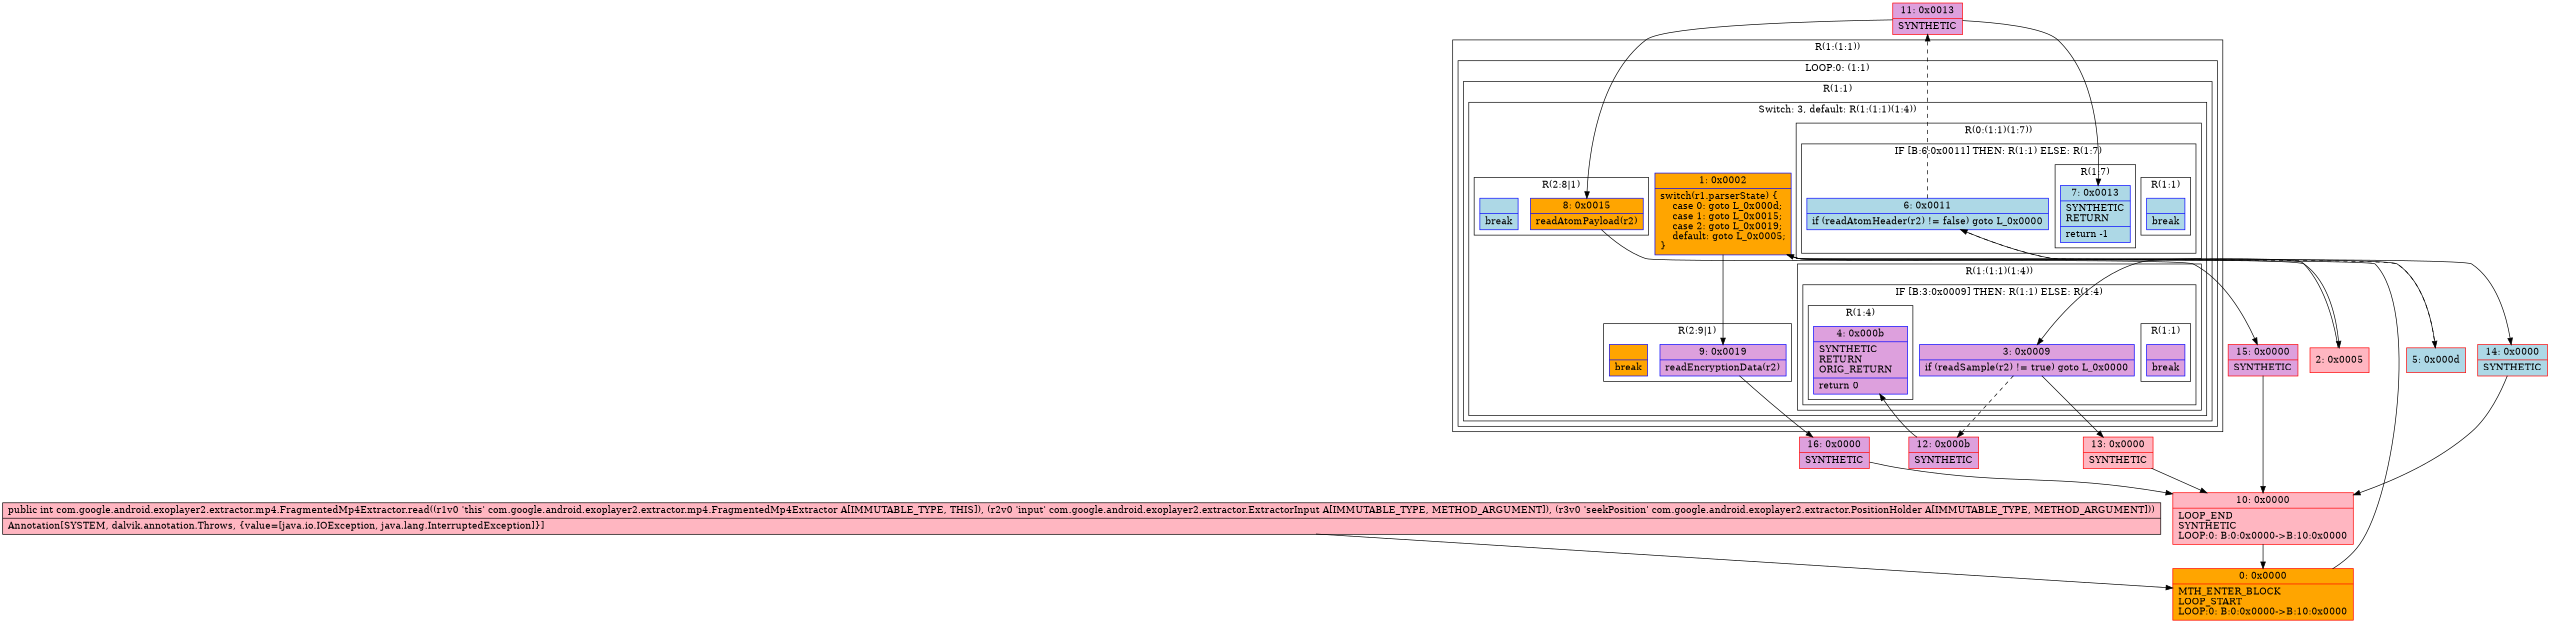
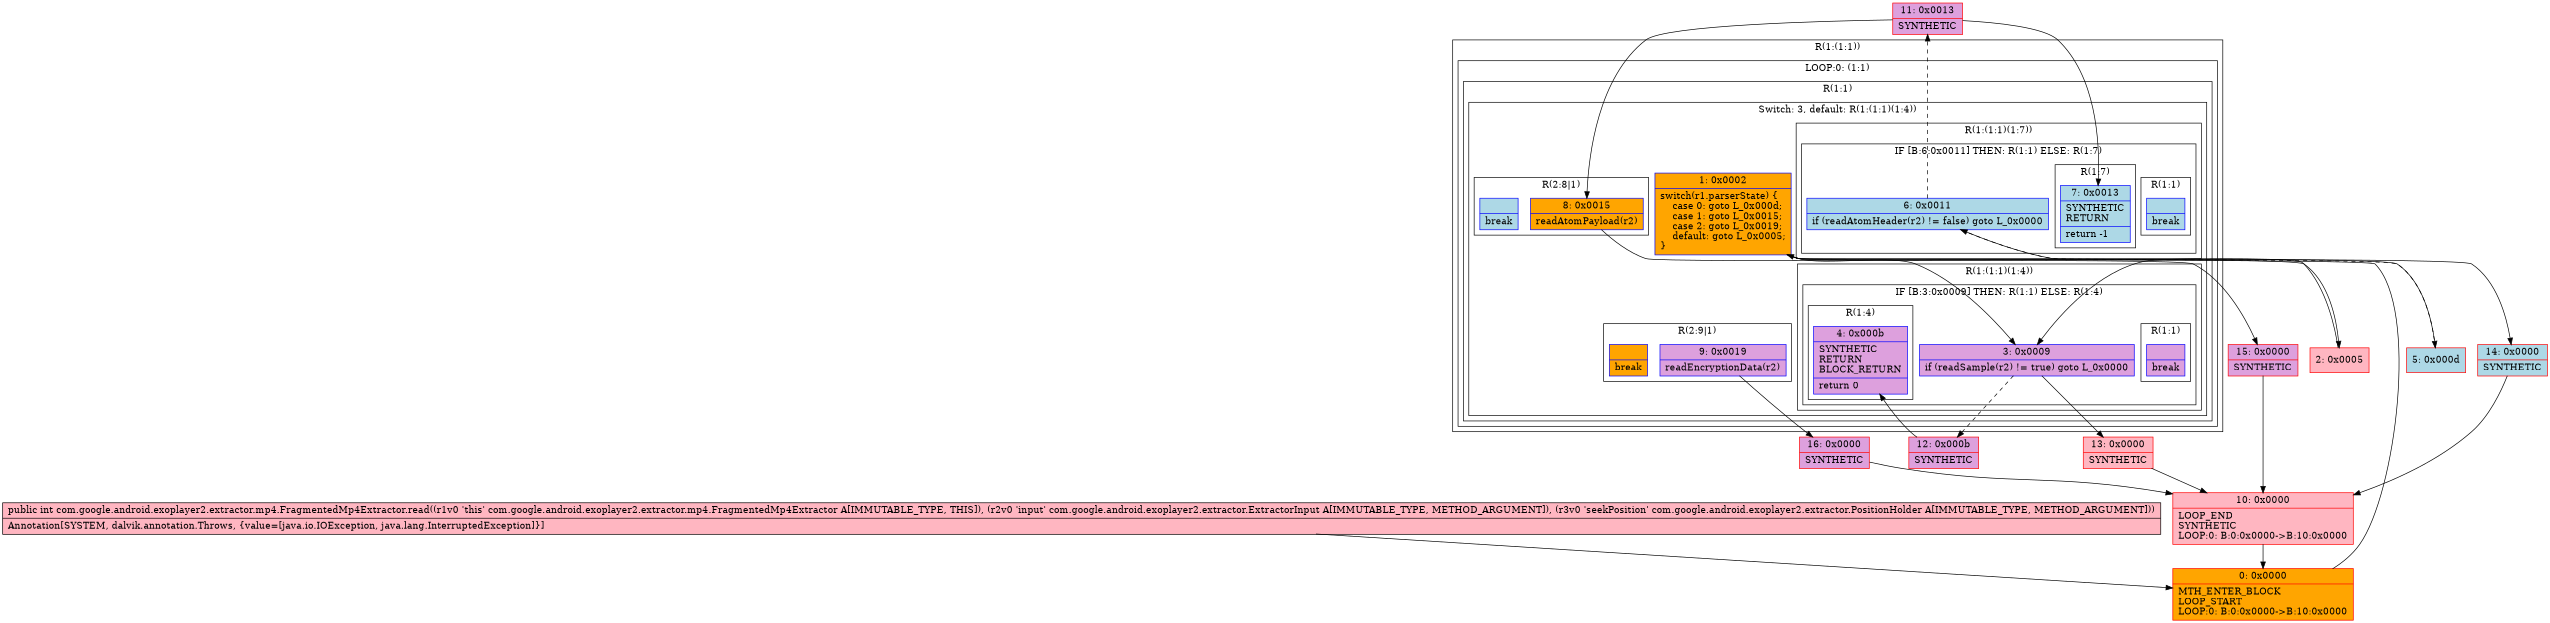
cluster "R(0:(1:1)(1:7))": label "R(0:(1:1)(1:7))" -> "R(1:(1:1)(1:7))"
edge "1: 0x0002" -> "9: 0x0019": now "1: 0x0002" -> "3: 0x0009"
node "4: 0x000b": text "ORIG_RETURN" -> "BLOCK_RETURN"
